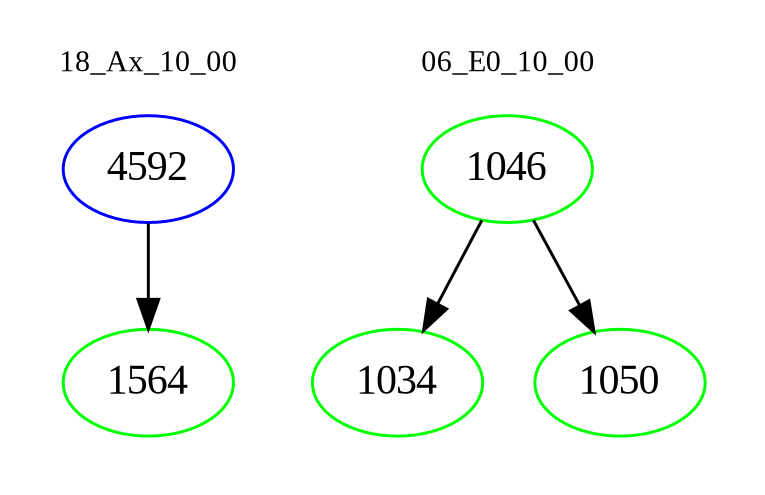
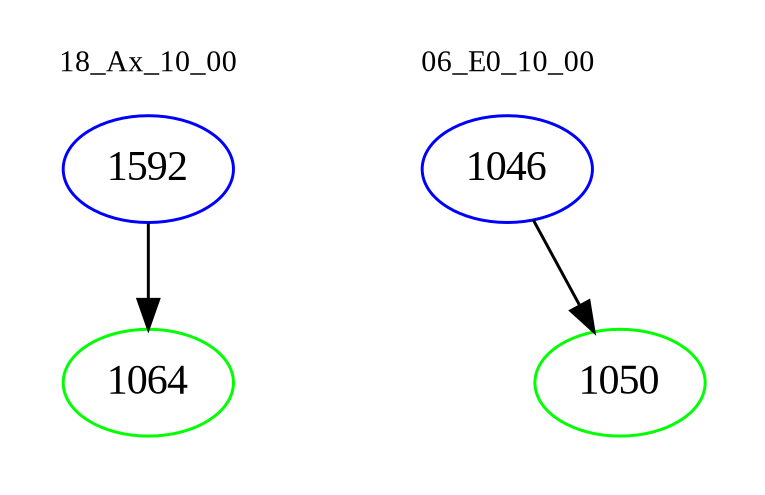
node "4592": label "4592" -> "1592"
node "1046": color green -> blue
node "1564": label "1564" -> "1064"
node "1034": removed
